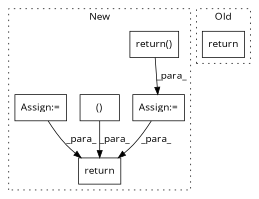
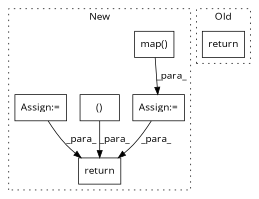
node "return()": label "return()" -> "map()"
